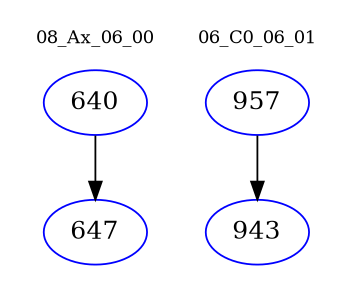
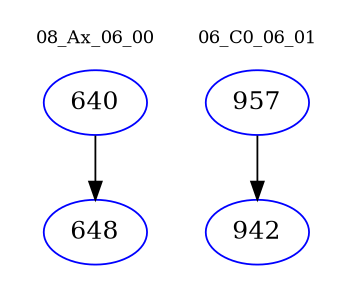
node "647": label "647" -> "648"
node "943": label "943" -> "942"
